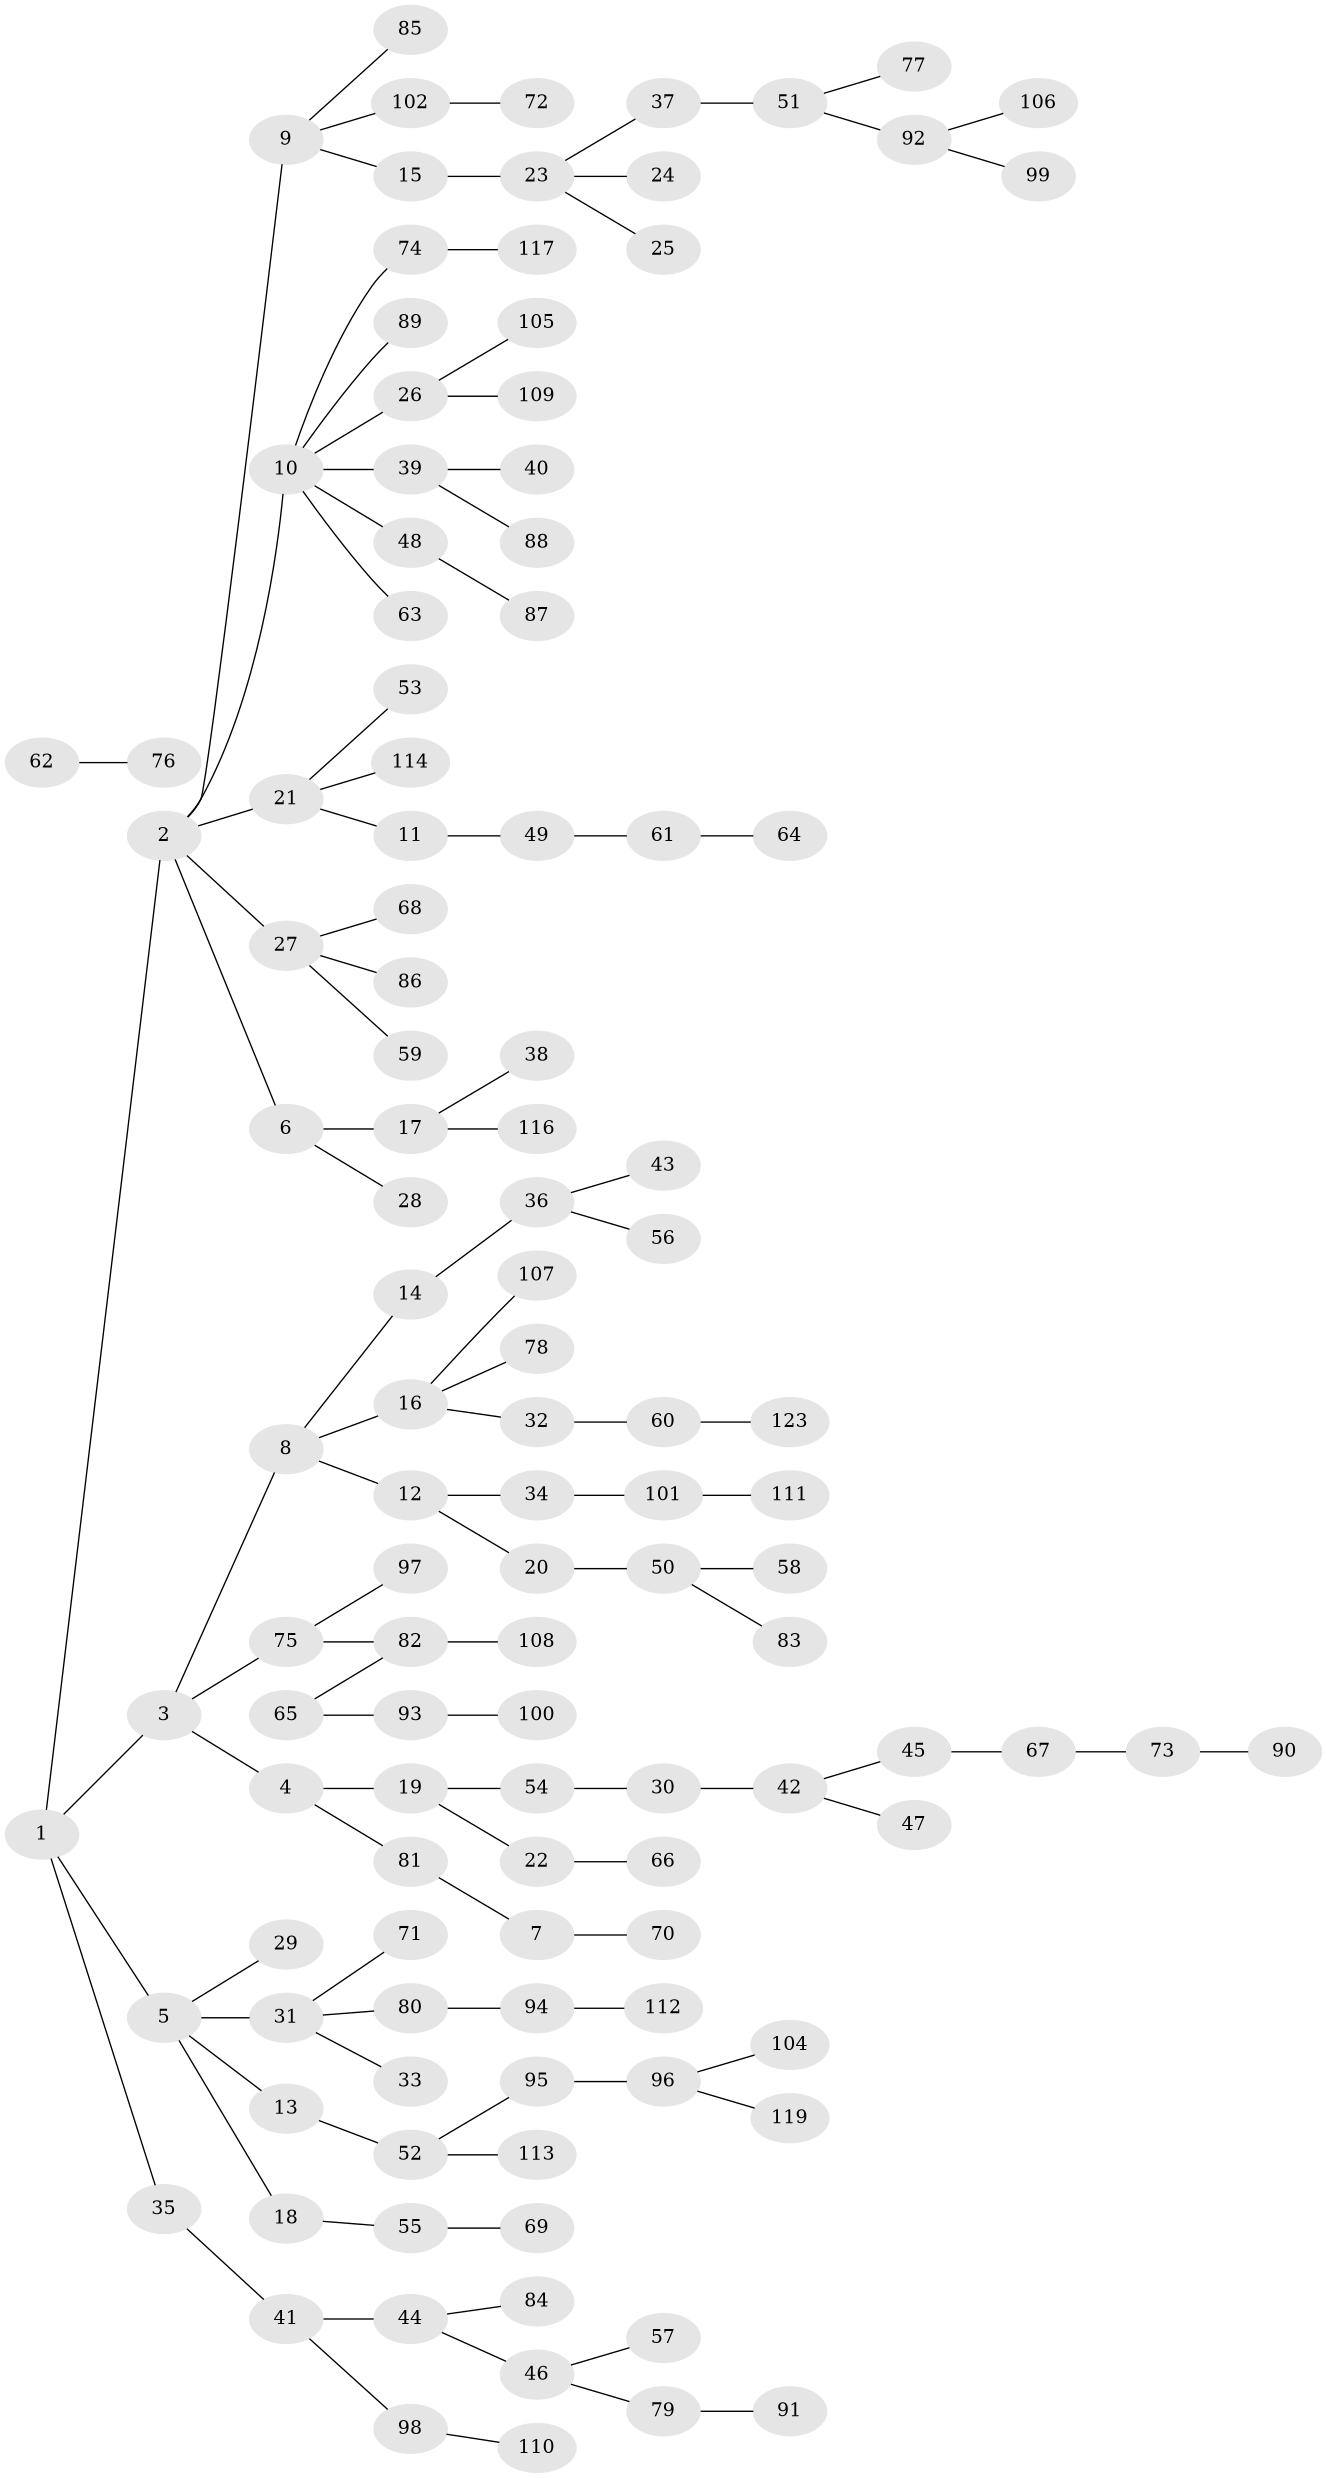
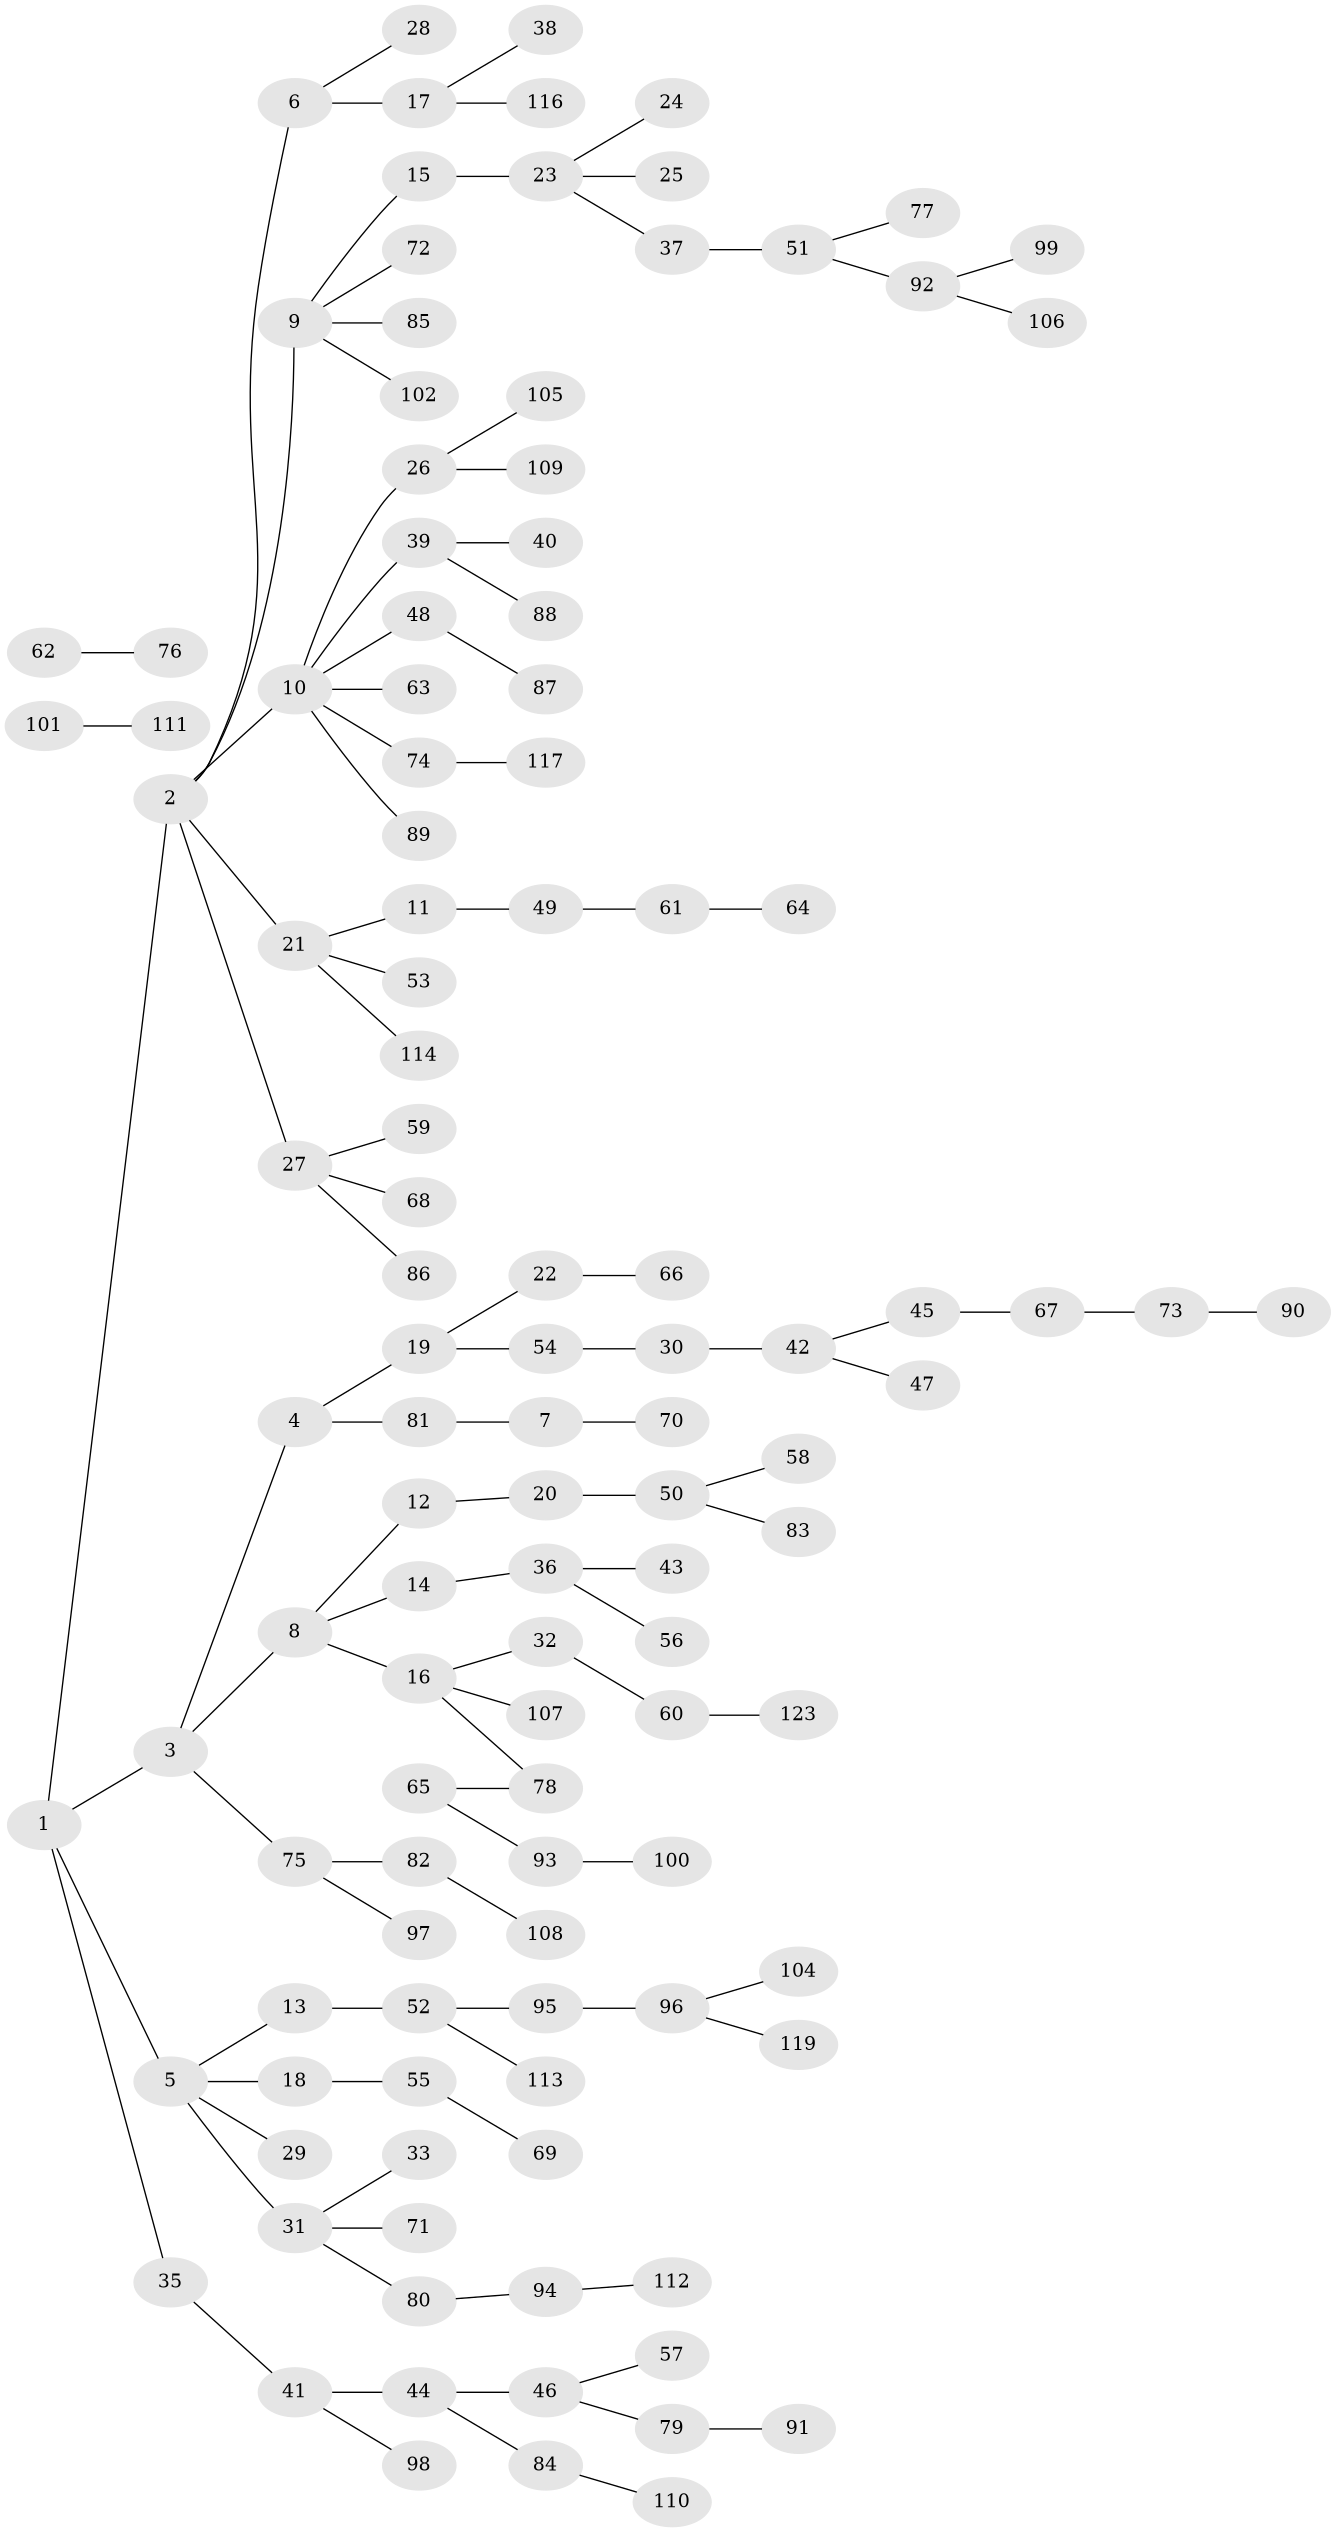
edge "102" -- "72": now "9" -- "72"
node "34": removed
edge "82" -- "65": now "78" -- "65"
edge "98" -- "110": now "84" -- "110"
